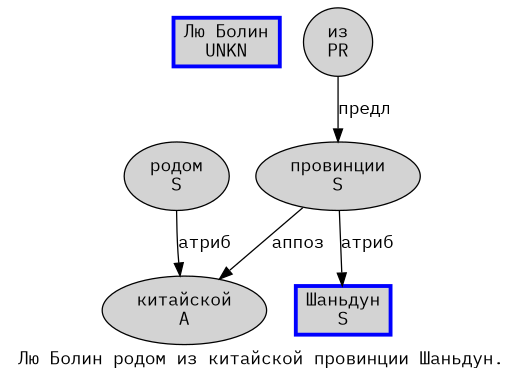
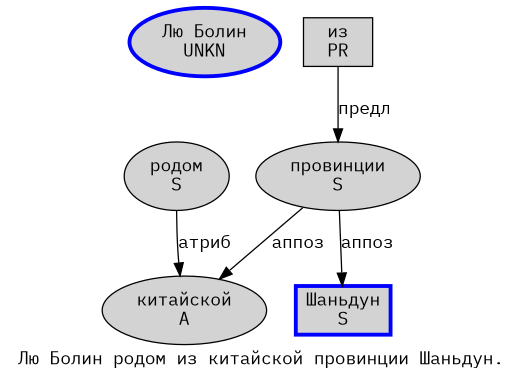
node "Лю Болин UNKN": shape box -> ellipse
node "из PR": shape ellipse -> box
edge "провинции S" -> "Шаньдун S": label "атриб" -> "аппоз"
